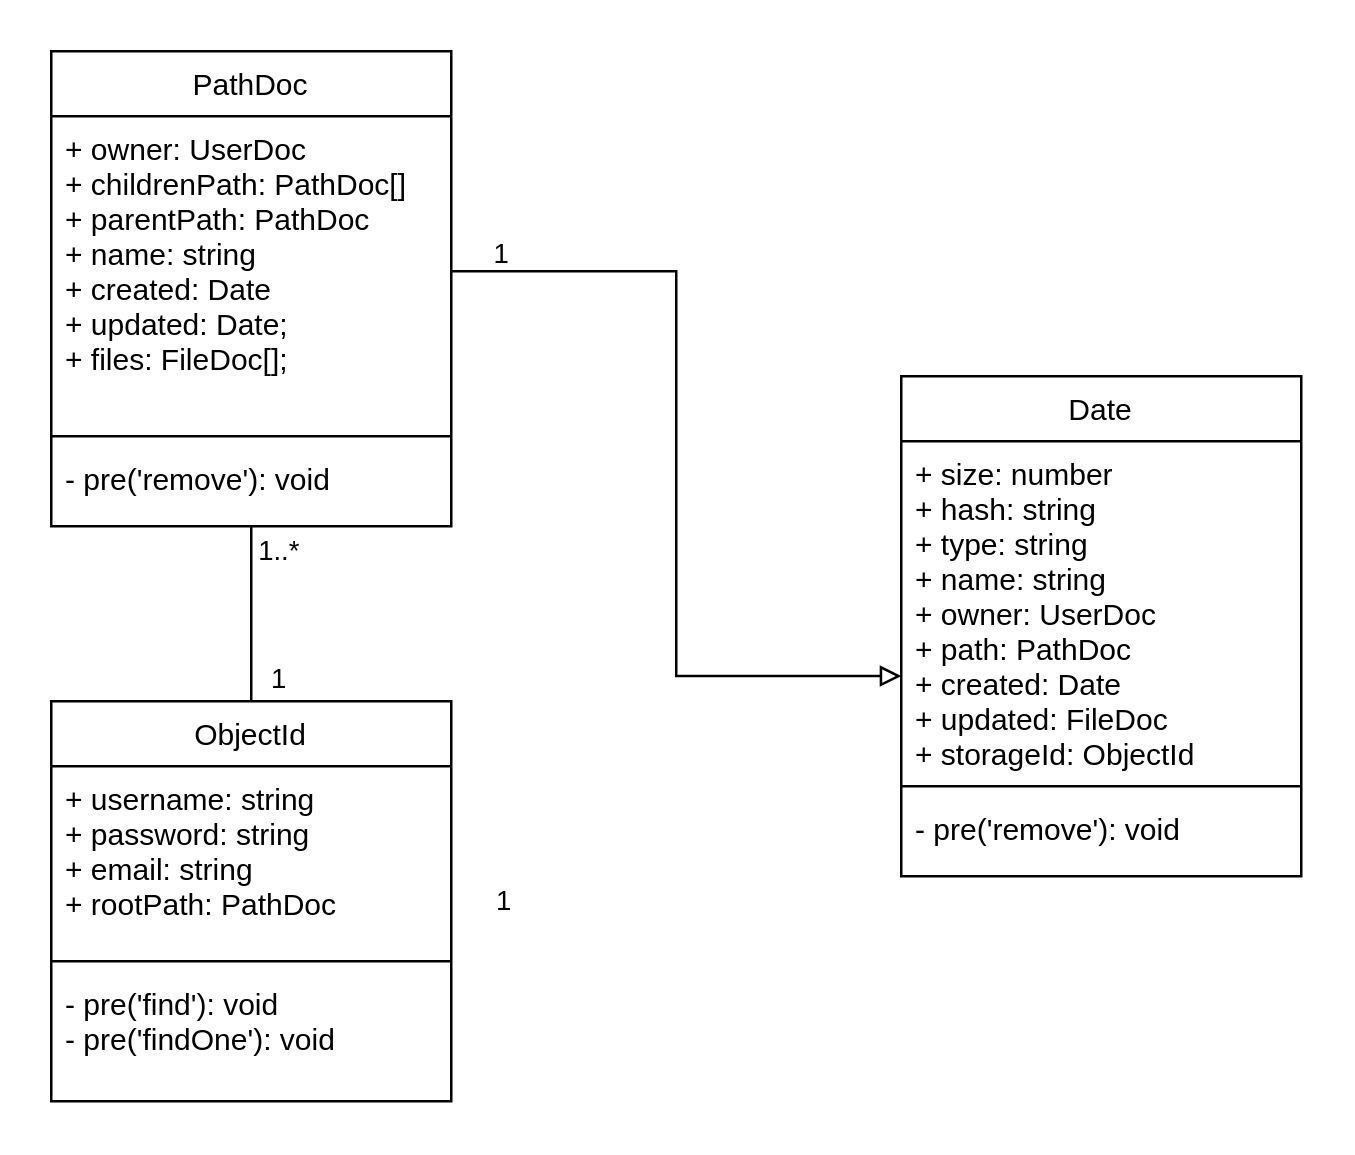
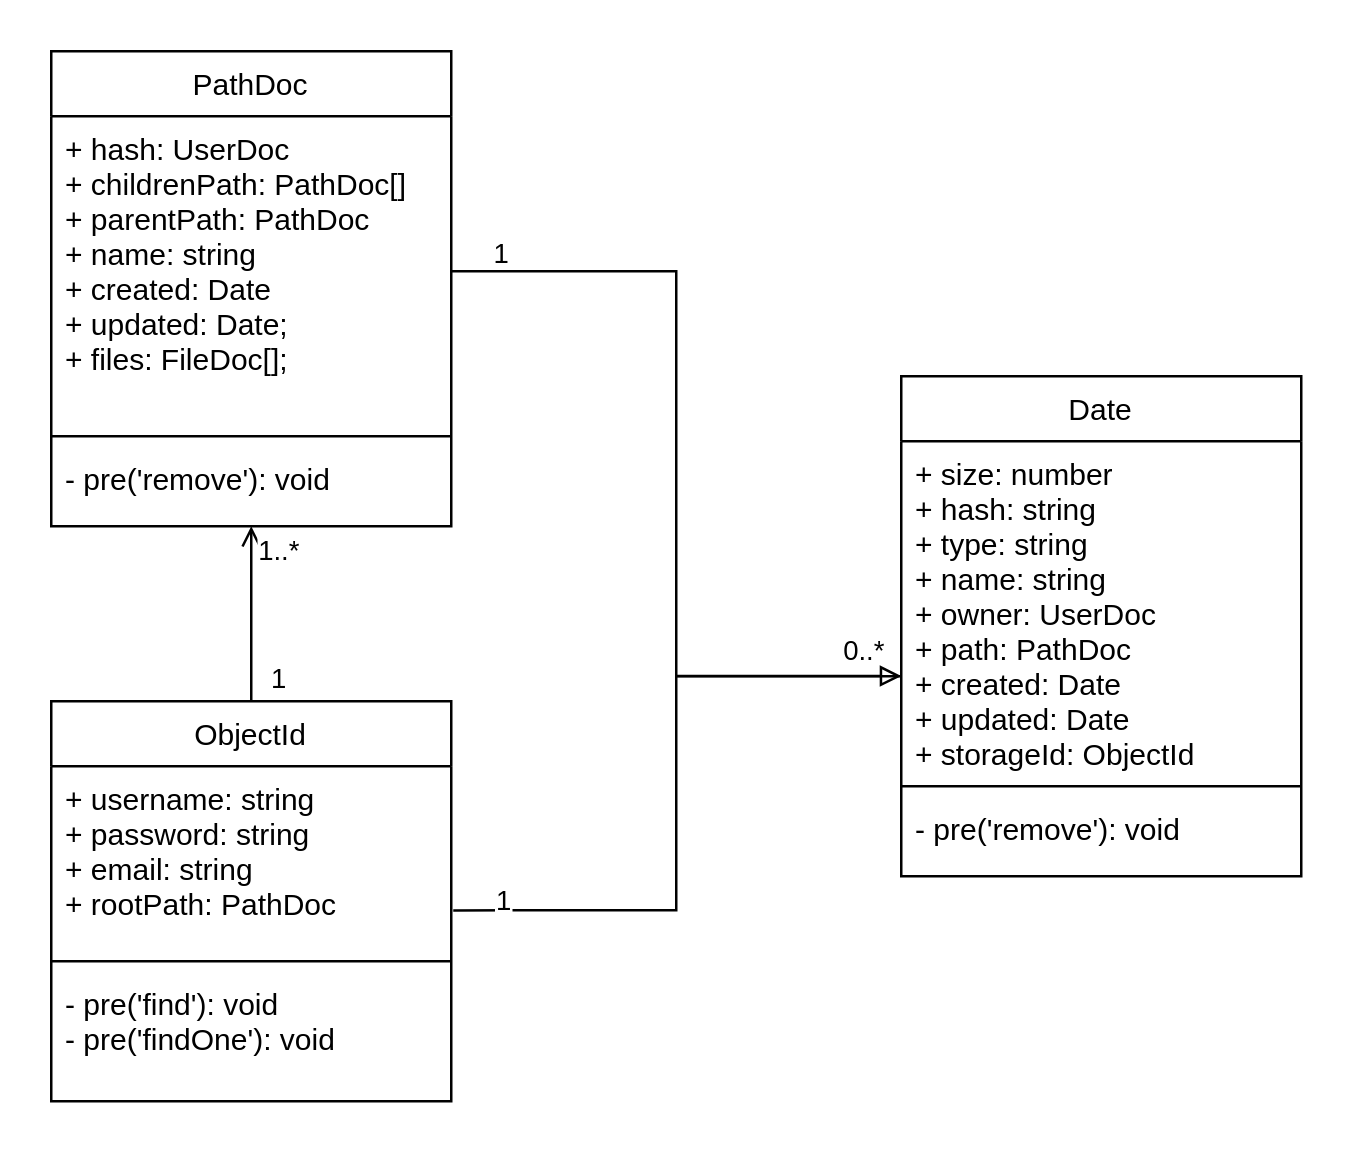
node "+ owner: UserDoc + childrenPath: PathDoc[] + parentPath: PathDoc + name: string + created: Date + updated: Date; + files: FileDoc[];": label "+ owner: UserDoc + childrenPath: PathDoc[] + parentPath: PathDoc + name: string + created: Date + updated: Date; + files: FileDoc[];" -> "+ hash: UserDoc + childrenPath: PathDoc[] + parentPath: PathDoc + name: string + created: Date + updated: Date; + files: FileDoc[];"
node "+ size: number + hash: string + type: string + name: string + owner: UserDoc + path: PathDoc + created: Date + updated: FileDoc + storageId: ObjectId": label "+ size: number + hash: string + type: string + name: string + owner: UserDoc + path: PathDoc + created: Date + updated: FileDoc + storageId: ObjectId" -> "+ size: number + hash: string + type: string + name: string + owner: UserDoc + path: PathDoc + created: Date + updated: Date + storageId: ObjectId"
edge "PathDoc" -- "ObjectId": arrowhead none -> open
edge "Date" -- "+ username: string + password: string + email: string + rootPath: PathDoc": added, label "0..*"
